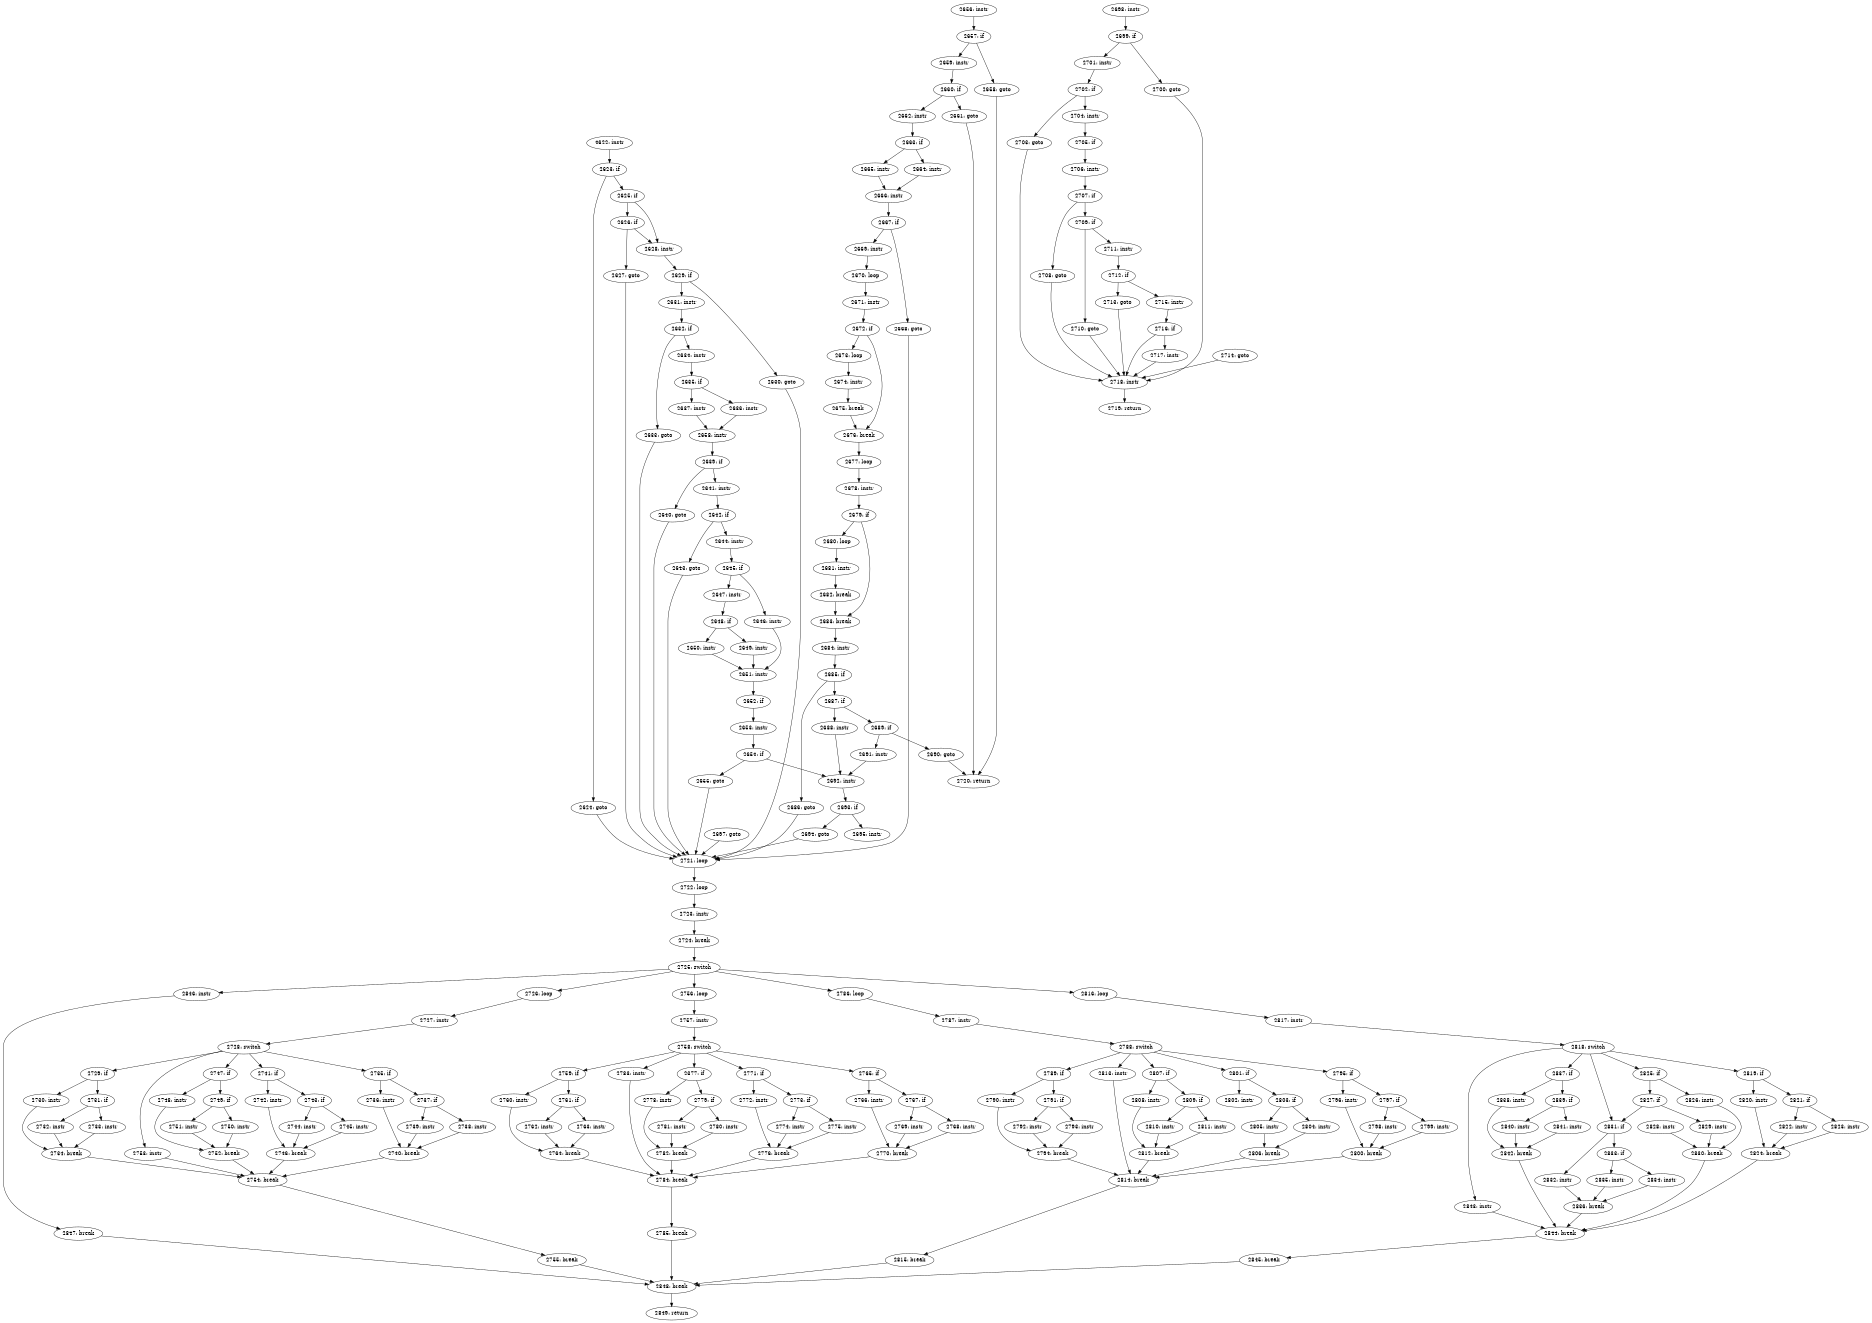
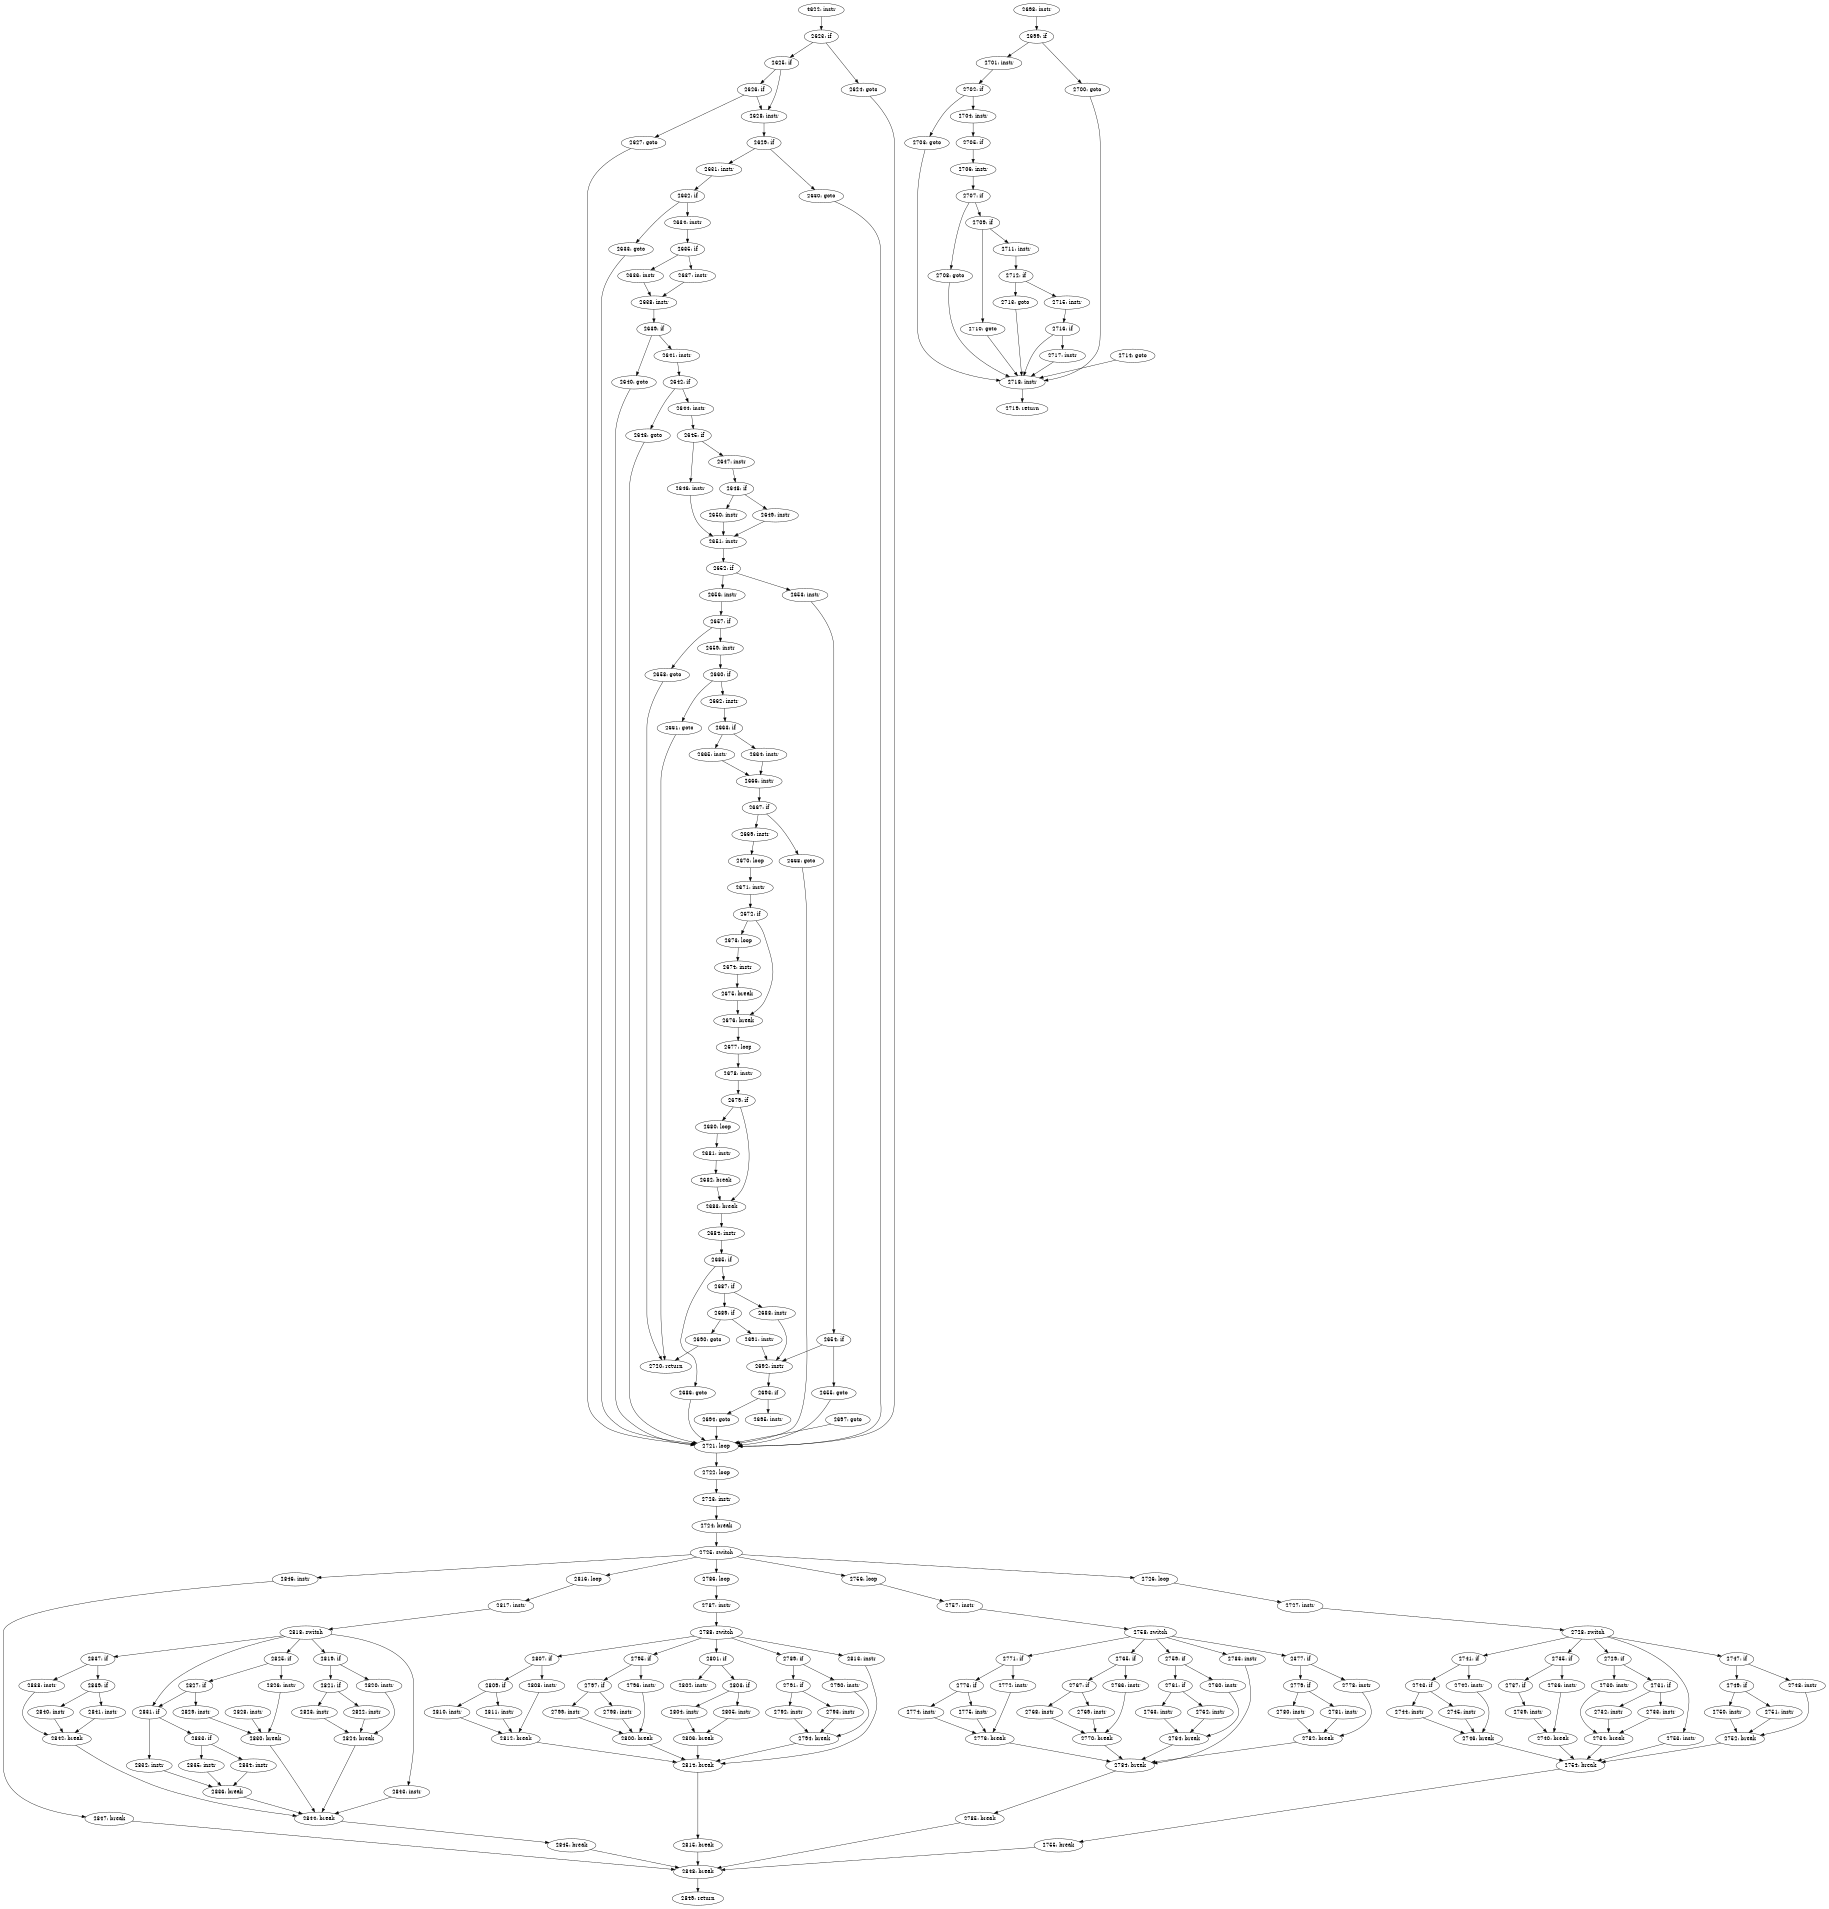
node "2658: instr": label "2658: instr" -> "2638: instr"
edge "2652: if" -> "2656: instr": added
node "2738: instr": removed
